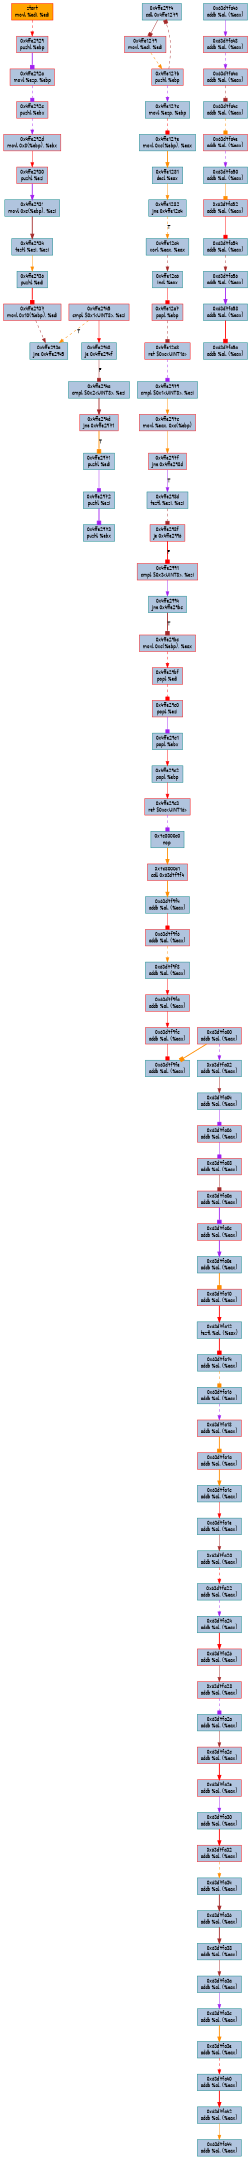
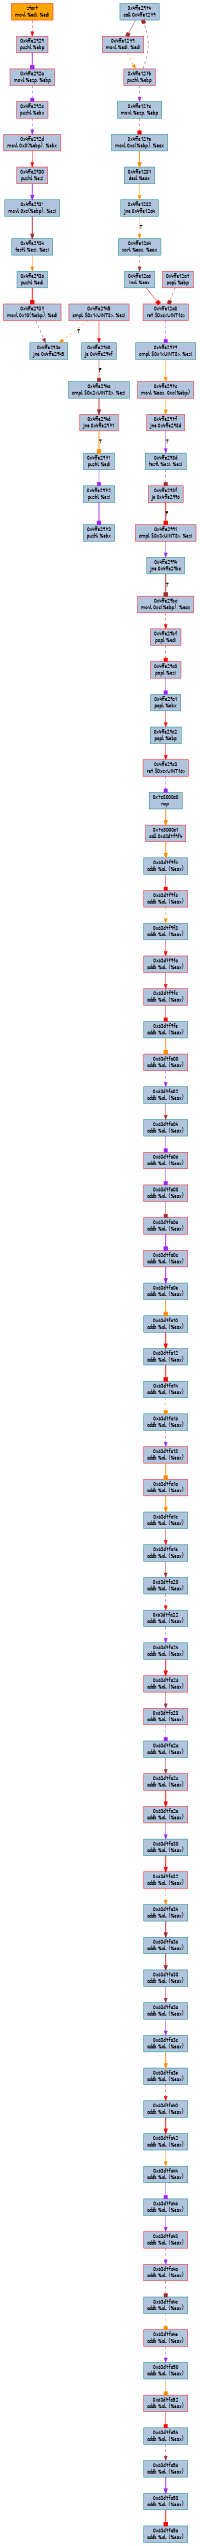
edge "0x4ffe12a6 incl %eax" -> "0x4ffe12a7 popl %ebp": now "0x4ffe12a6 incl %eax" -> "0x4ffe12a8 ret $0xc<UINT16>"
edge "0x63d7fa00 addb %al, (%eax)" -> "0x63d7f9fe addb %al, (%eax)": reversed
node "0x63d7fa10 addb %al, (%eax)": color red -> teal
node "0x63d7fa12 testl %al, (%eax)": label "0x63d7fa12 testl %al, (%eax)" -> "0x63d7fa12 addb %al, (%eax)"
edge "0x63d7fa44 addb %al, (%eax)" -> "0x63d7fa46 addb %al, (%eax)": added
